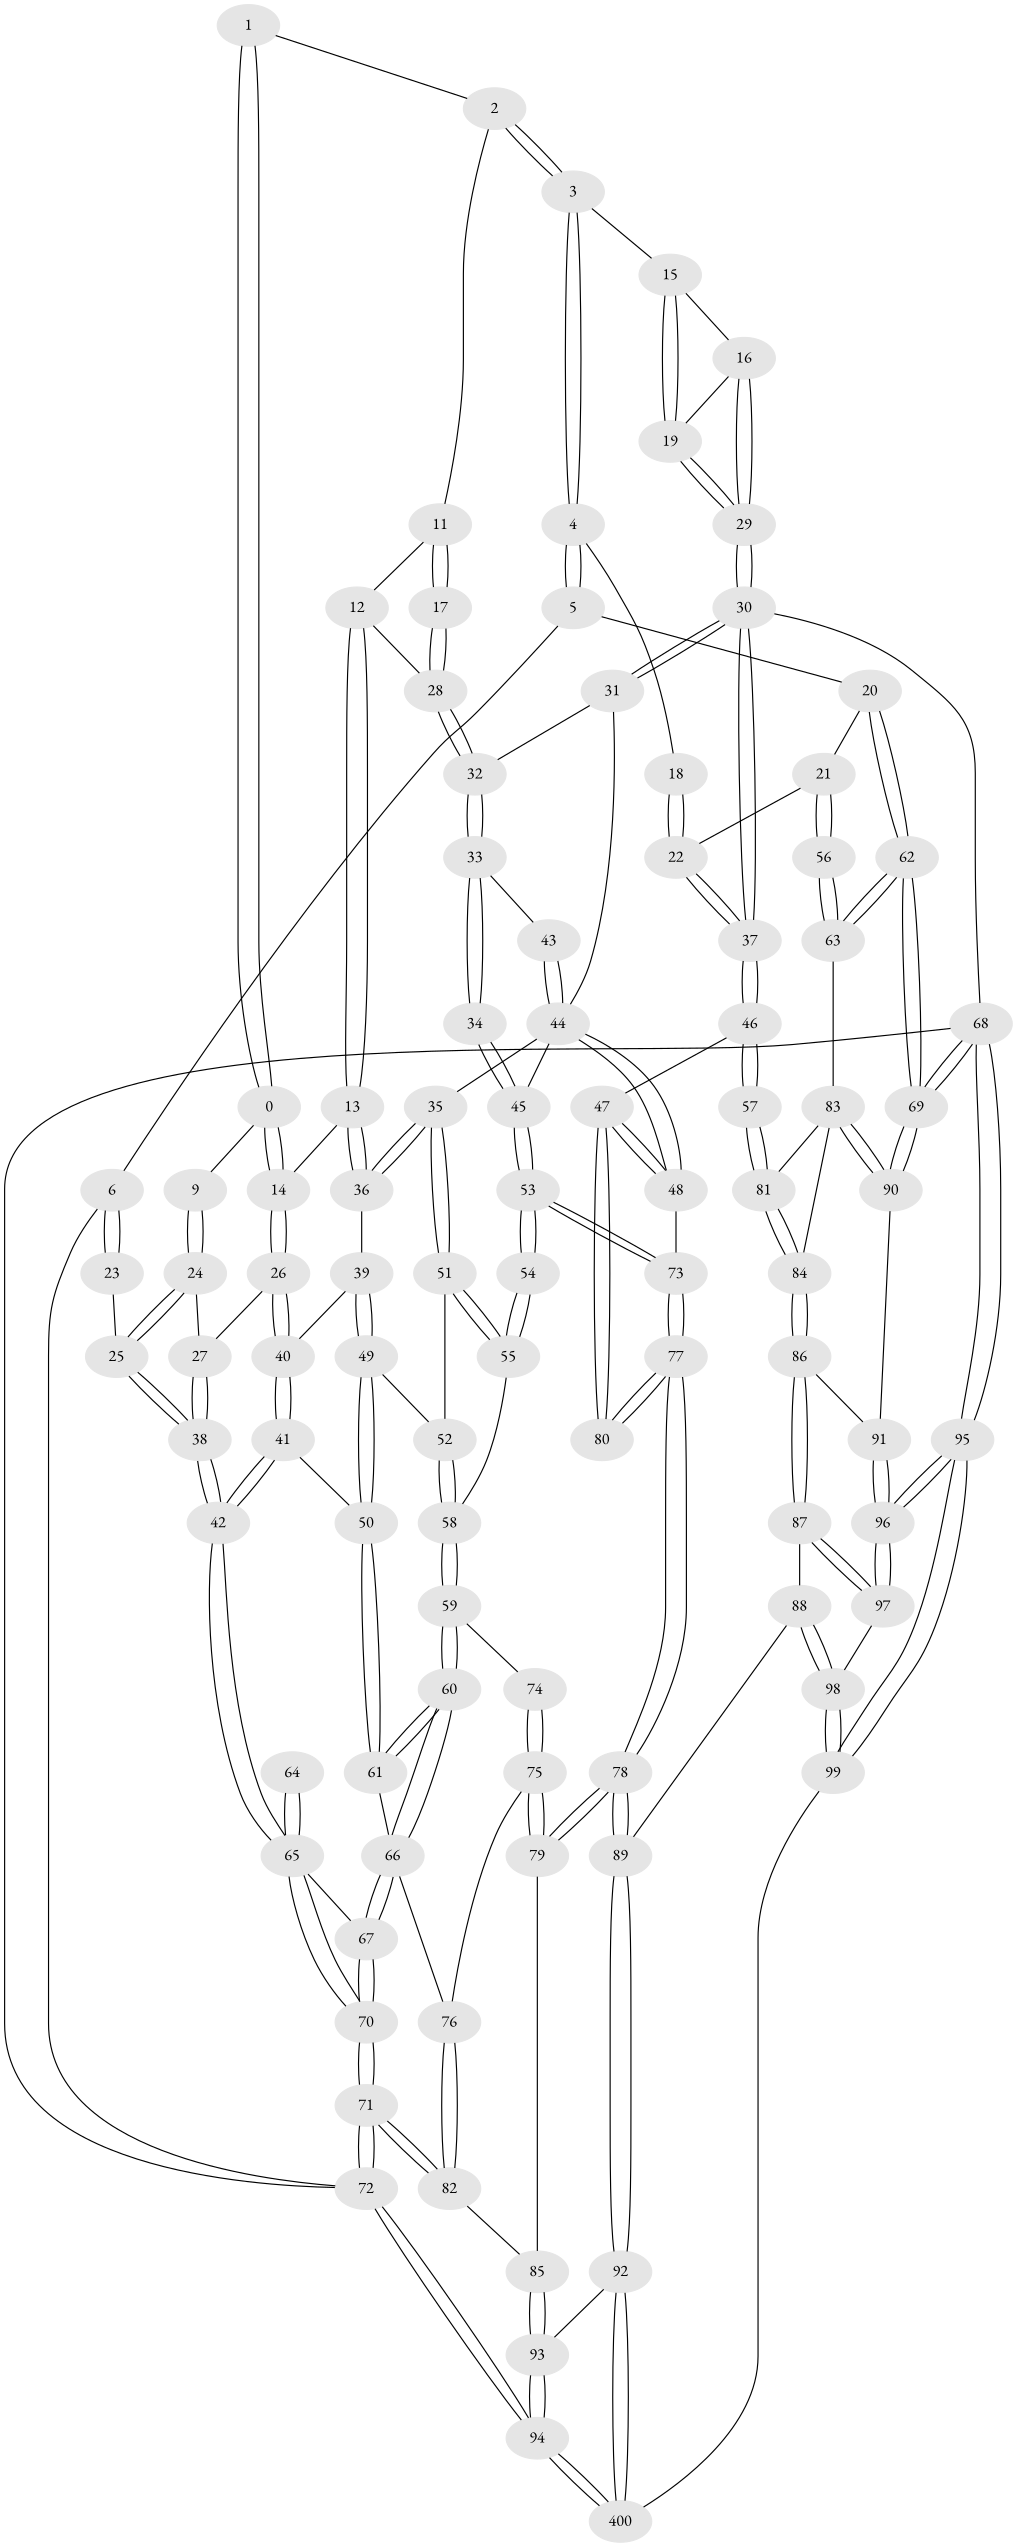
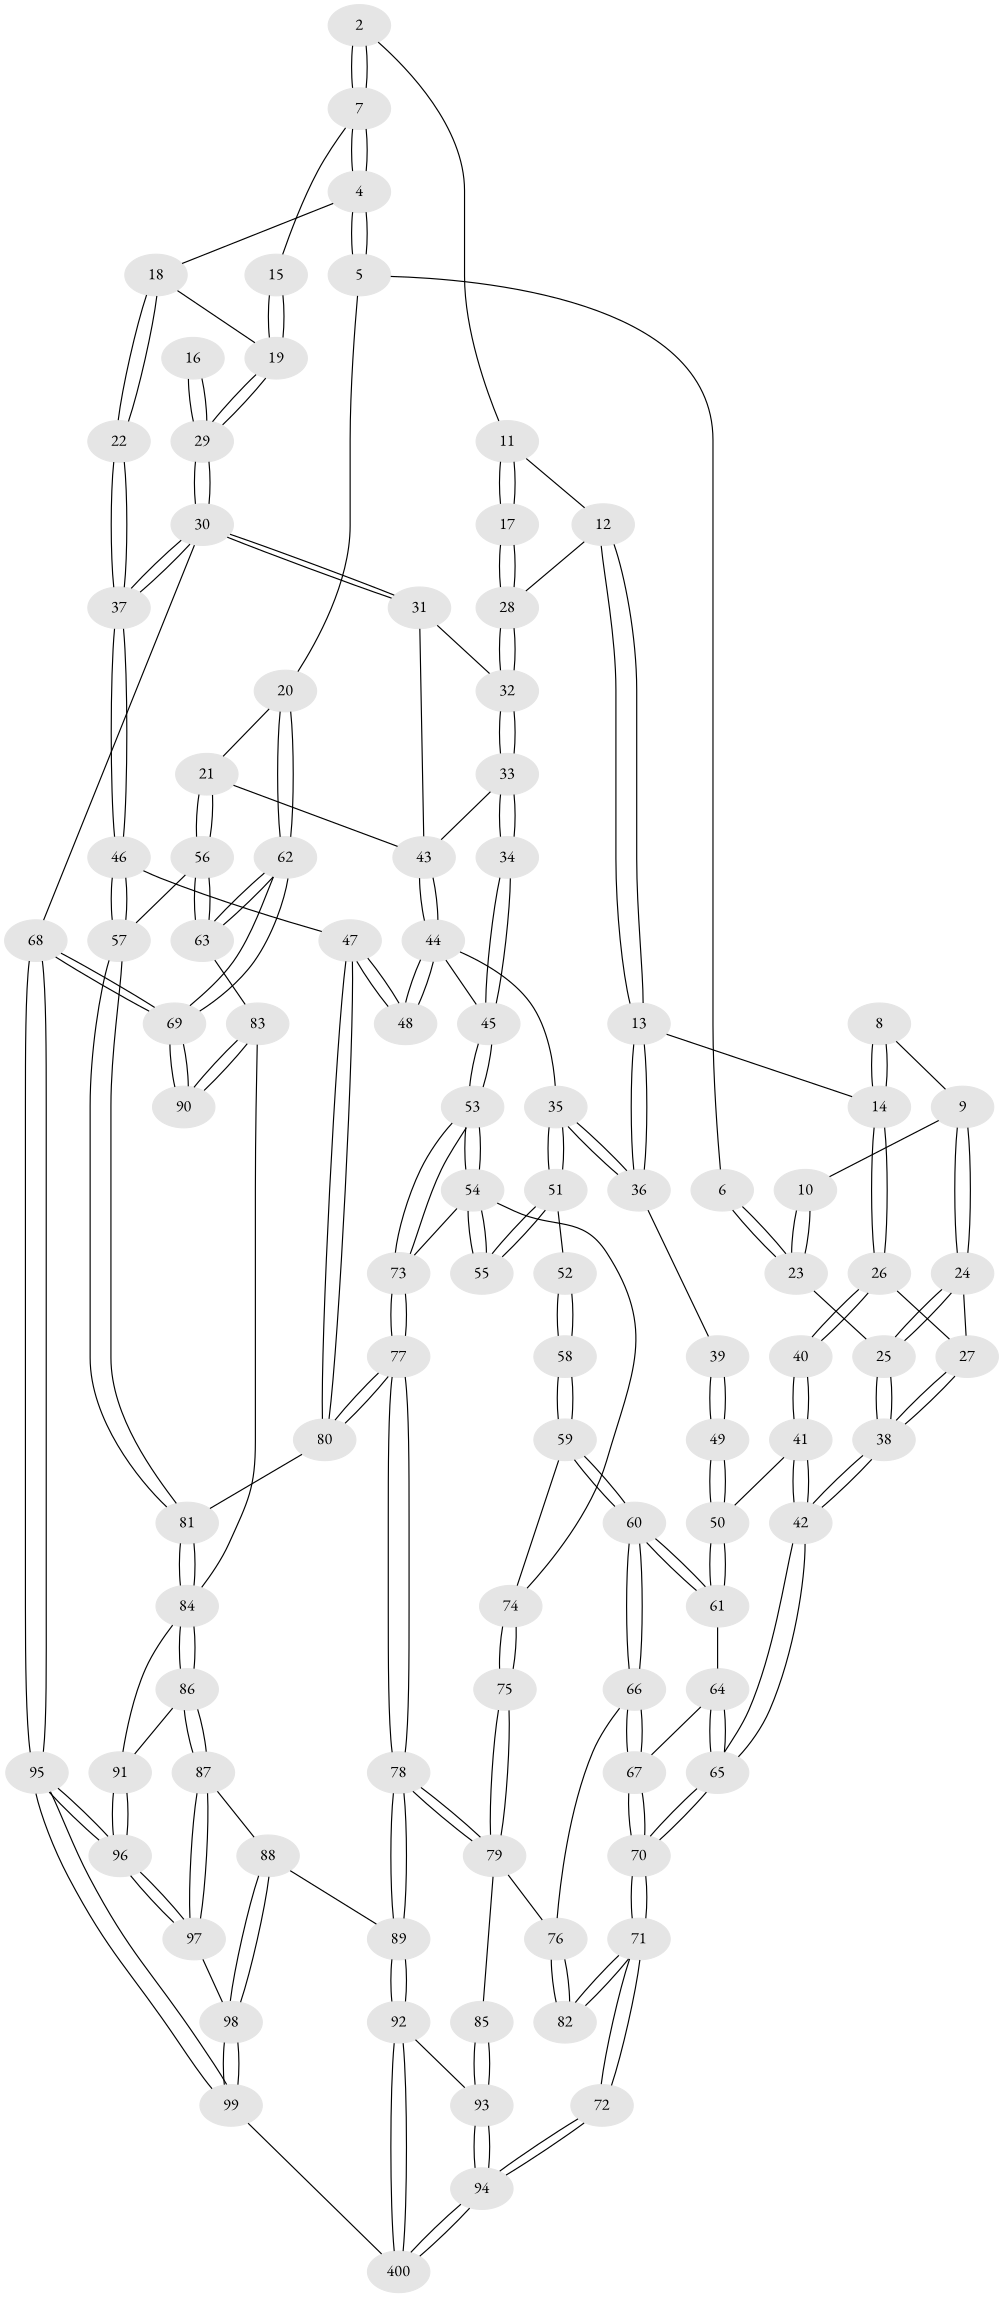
node "1": removed
node "3": label "3" -> "7"
edge "15" -- "16": removed
edge "16" -- "19": now "18" -- "19"
edge "21" -- "22": now "21" -- "43"
edge "31" -- "44": now "31" -- "43"
edge "56" -- "57": added
node "0": label "0" -> "8"
edge "83" -- "81": now "80" -- "81"
node "10": added
edge "48" -- "73": now "54" -- "73"
edge "68" -- "72": removed
edge "39" -- "40": removed
edge "90" -- "91": now "84" -- "91"
edge "54" -- "74": added
edge "49" -- "52": removed
edge "55" -- "58": removed
edge "6" -- "72": removed
edge "61" -- "66": now "61" -- "64"
edge "75" -- "76": now "79" -- "76"
edge "65" -- "67": now "64" -- "67"
edge "82" -- "85": removed
